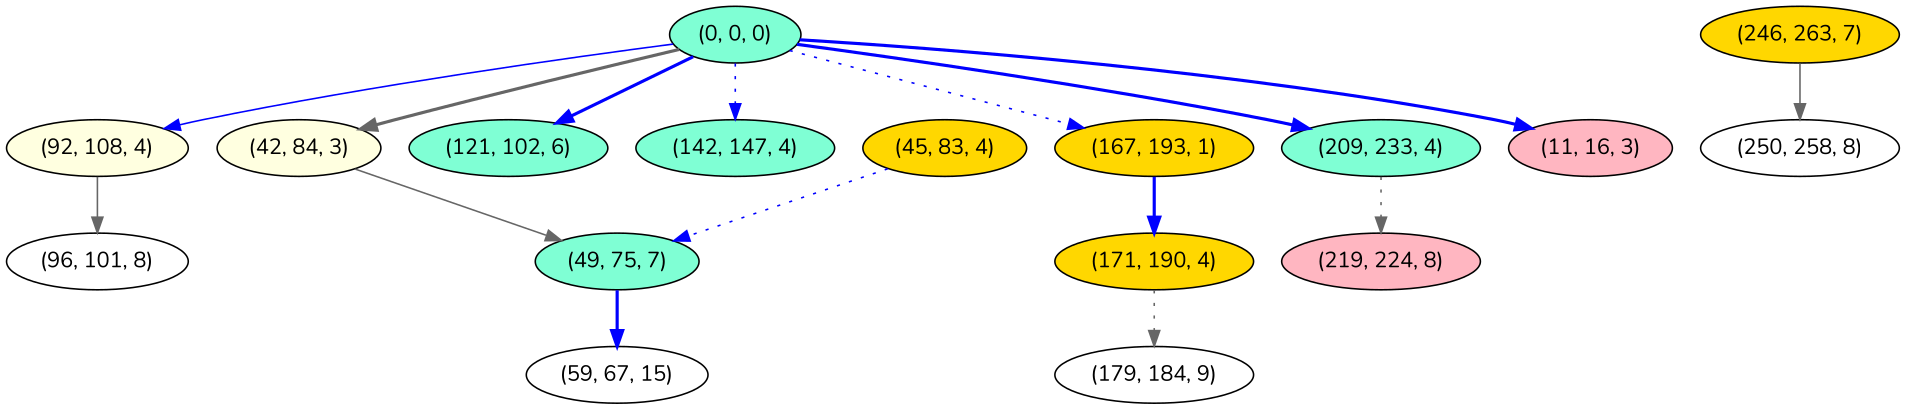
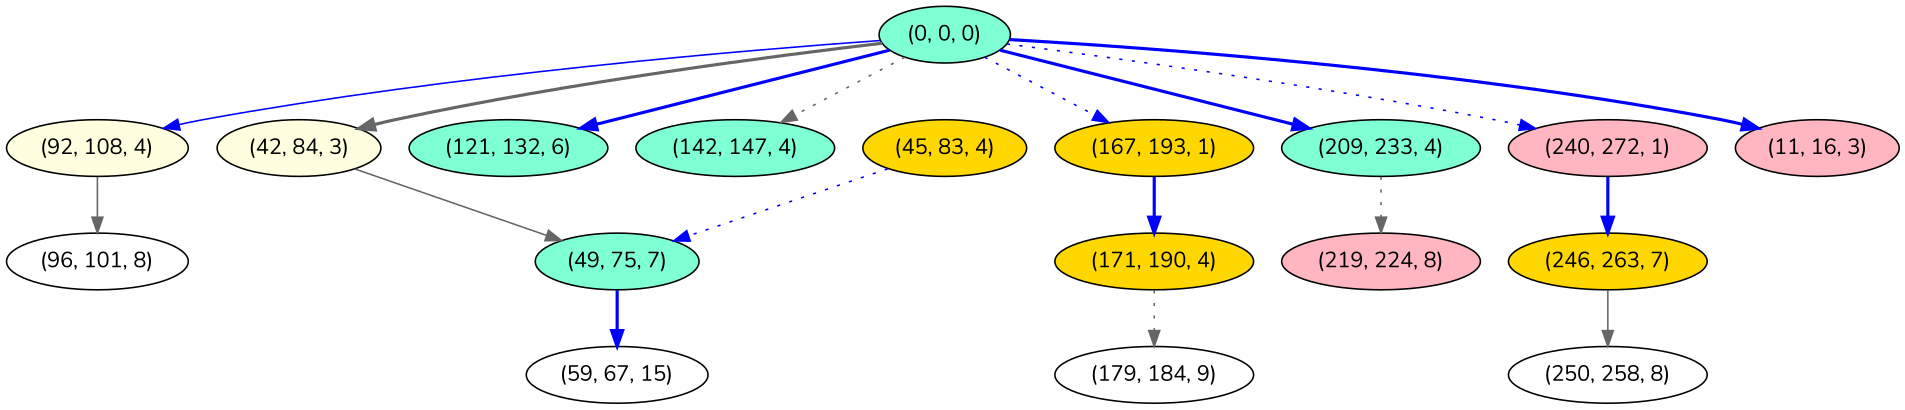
edge "(0, 0, 0)" -> "(142, 147, 4)": color blue -> gray40
node "(121, 102, 6)": label "(121, 102, 6)" -> "(121, 132, 6)"
node "(240, 272, 1)": added
